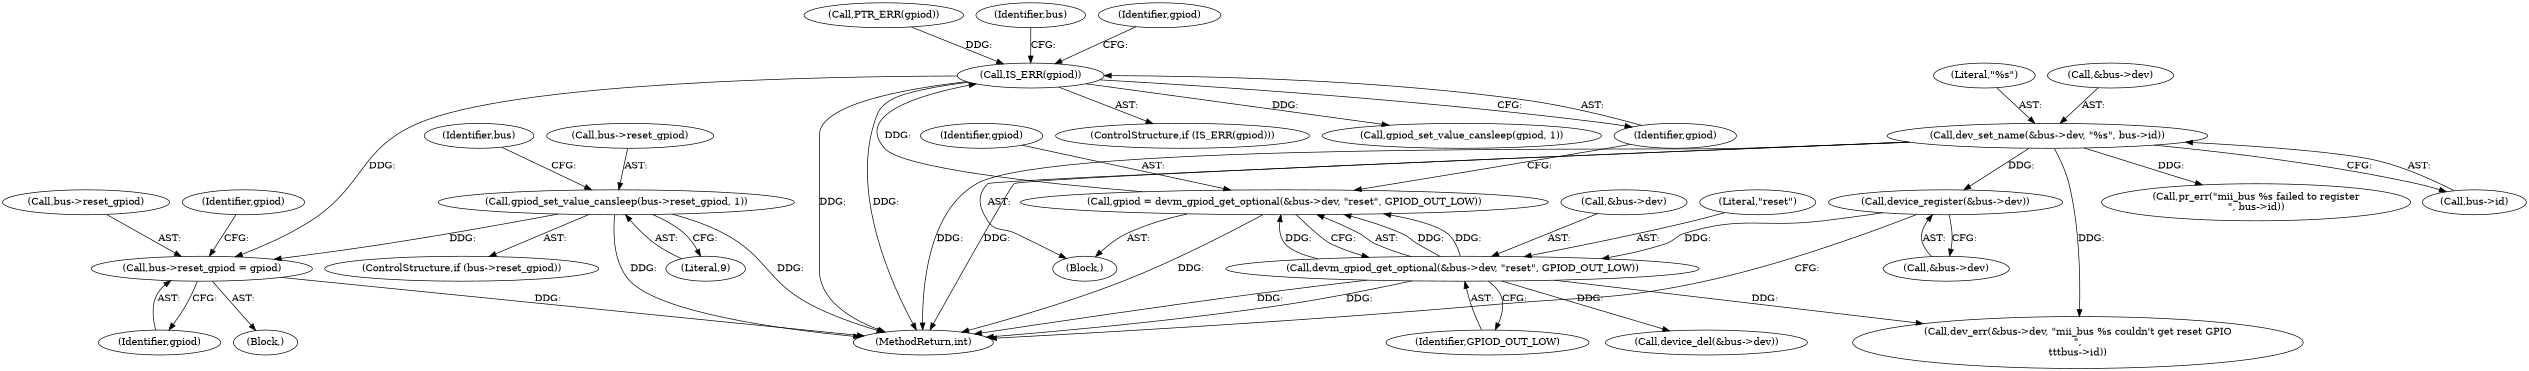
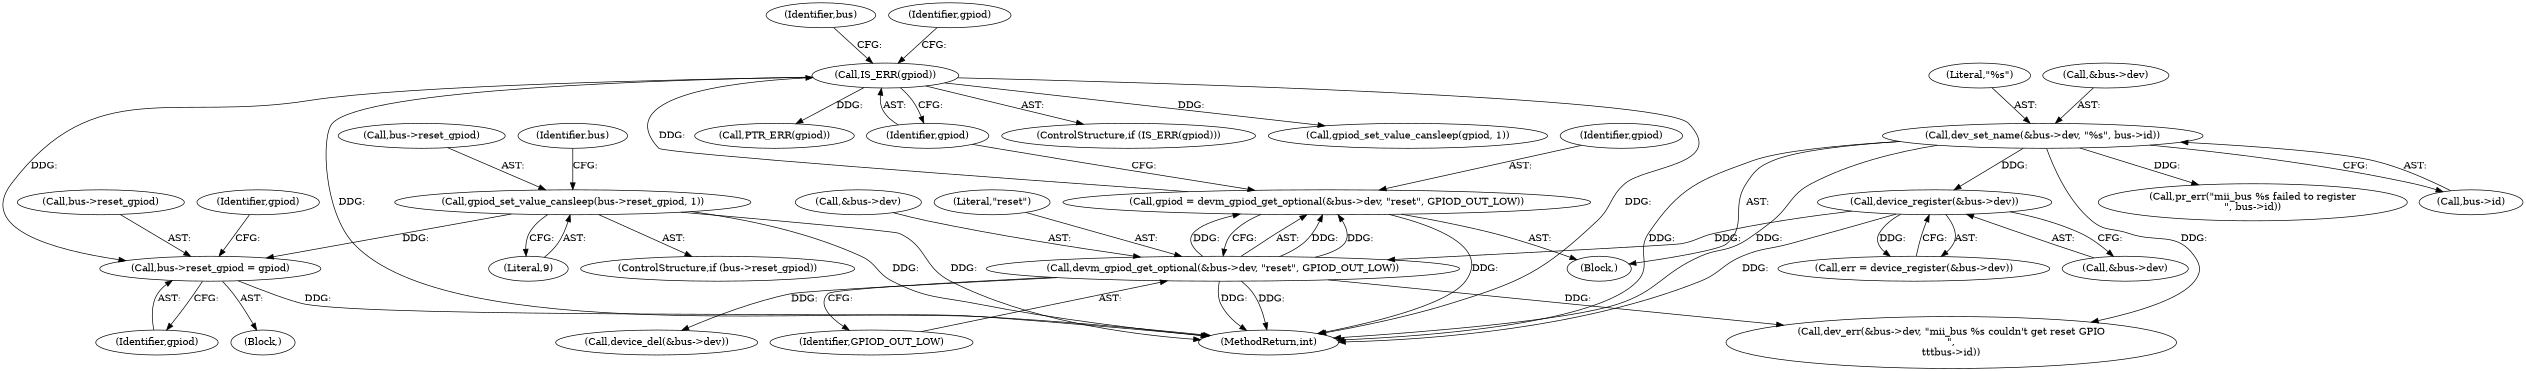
edge "(Call,PTR_ERR(gpiod))" -> "(Call,IS_ERR(gpiod))": reversed
edge "(Call,device_register(&bus->dev))" -> "(MethodReturn,int)": label "CFG: " -> "DDG: "
node "(Call,err = device_register(&bus->dev))": added
